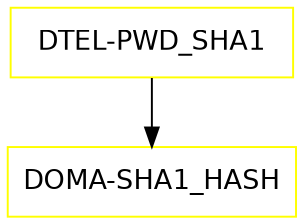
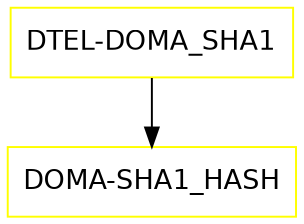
node "DTEL-PWD_SHA1": label "DTEL-PWD_SHA1" -> "DTEL-DOMA_SHA1"
